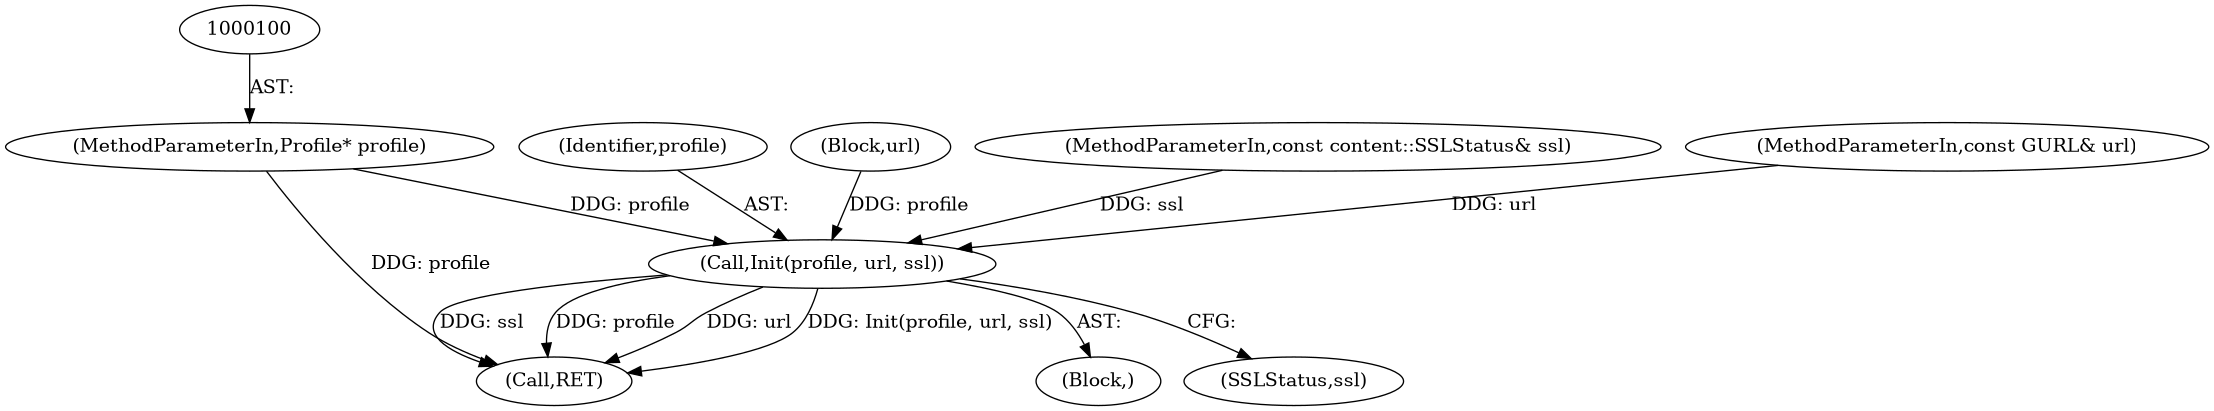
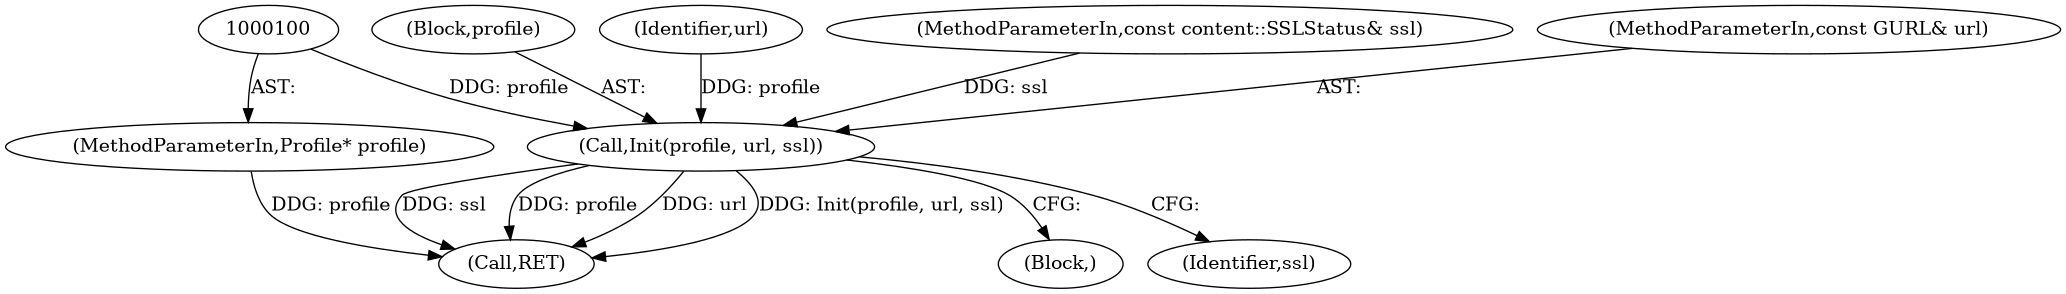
node "(Identifier,profile)": label "(Identifier,profile)" -> "(Block,profile)"
node "(Block,url)": label "(Block,url)" -> "(Identifier,url)"
edge "(MethodParameterIn,Profile* profile)" -> "(Call,Init(profile, url, ssl))": now "1000100" -> "(Call,Init(profile, url, ssl))"
edge "(MethodParameterIn,const GURL& url)" -> "(Call,Init(profile, url, ssl))": label "DDG: url" -> "AST: "
edge "(Call,Init(profile, url, ssl))" -> "(Block,)": label "AST: " -> "CFG: "
node "(SSLStatus,ssl)": label "(SSLStatus,ssl)" -> "(Identifier,ssl)"
